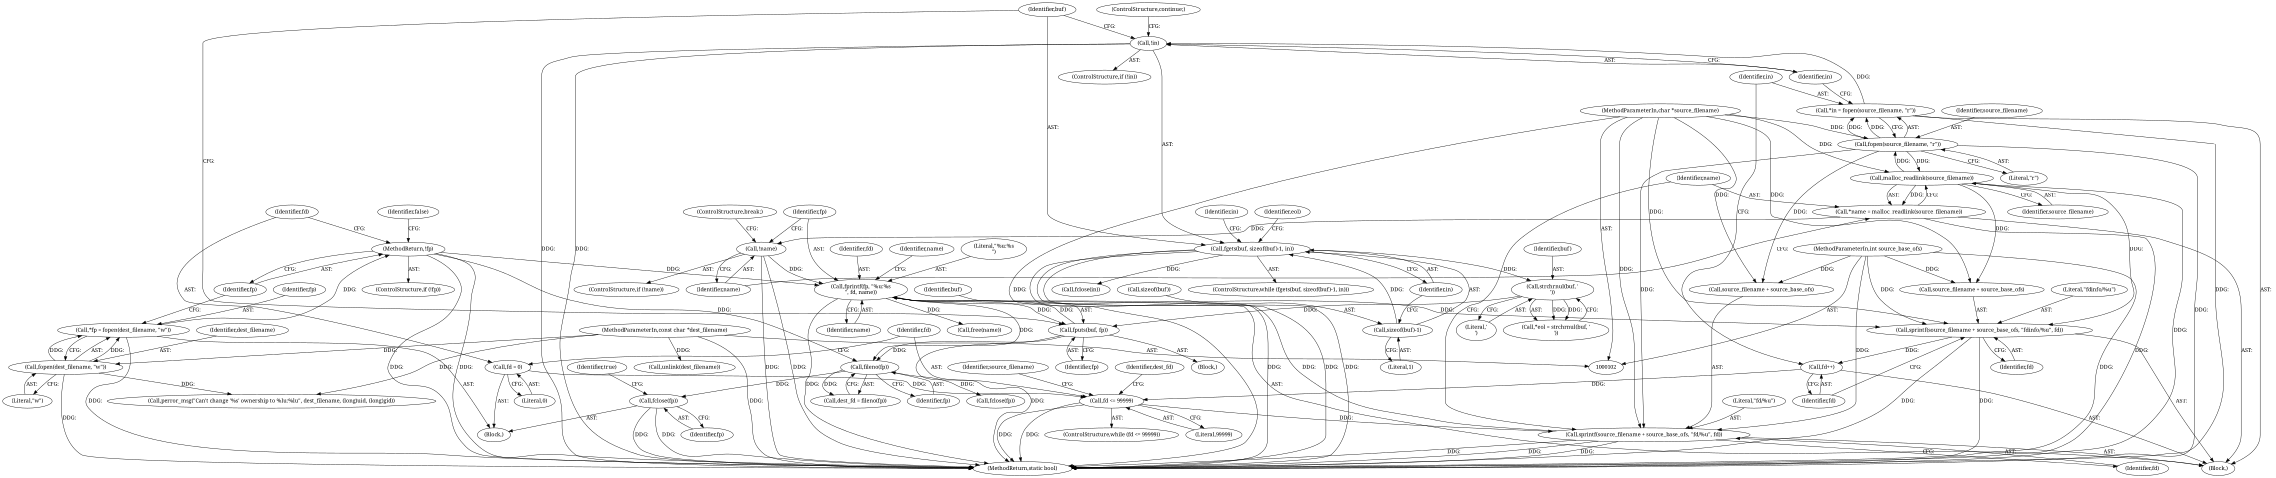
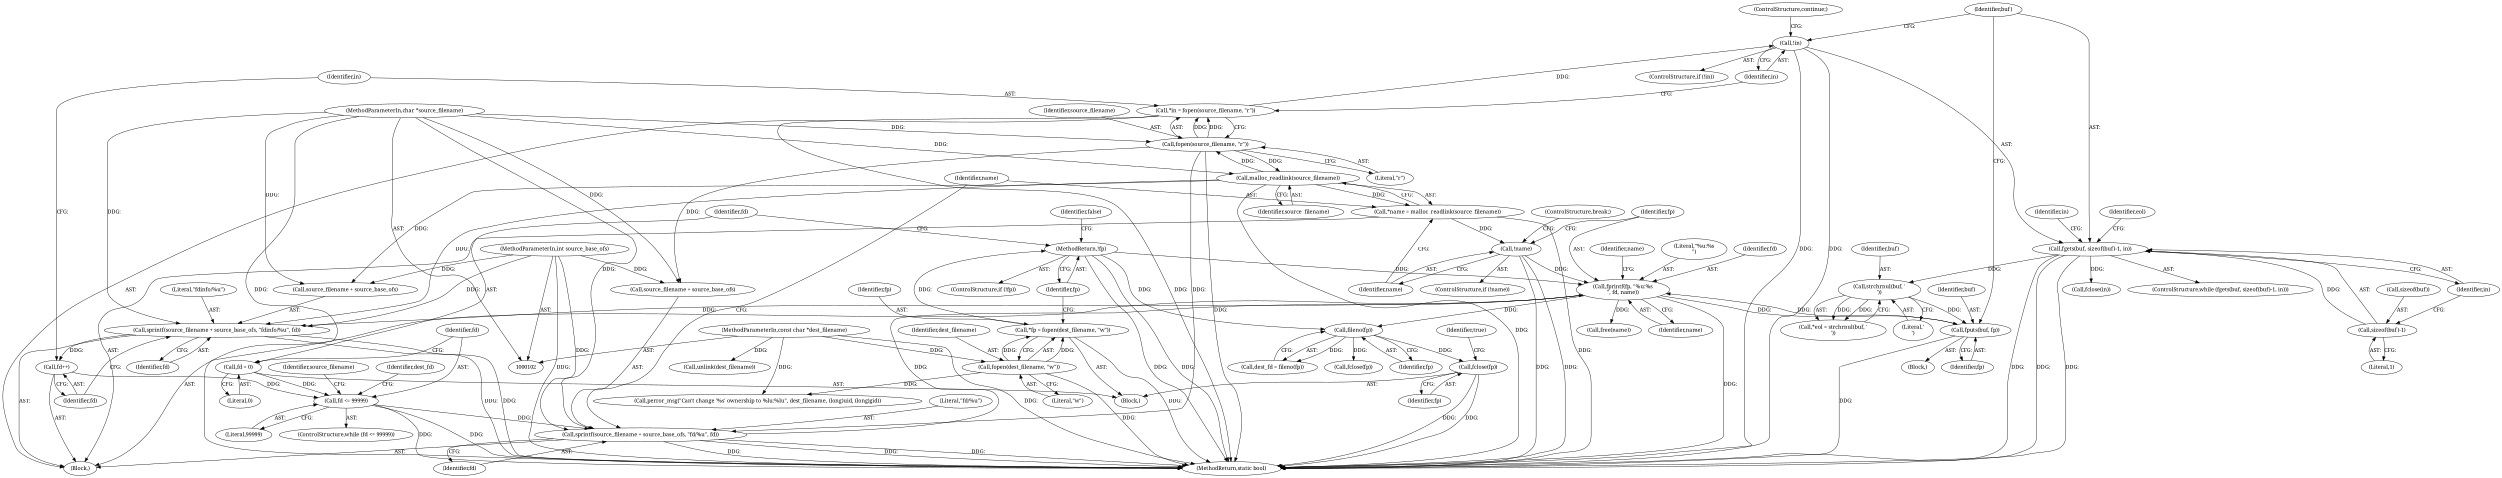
edge "(Call,fputs(buf, fp))" -> "(Call,fileno(fp))": removed, label "DDG:"
